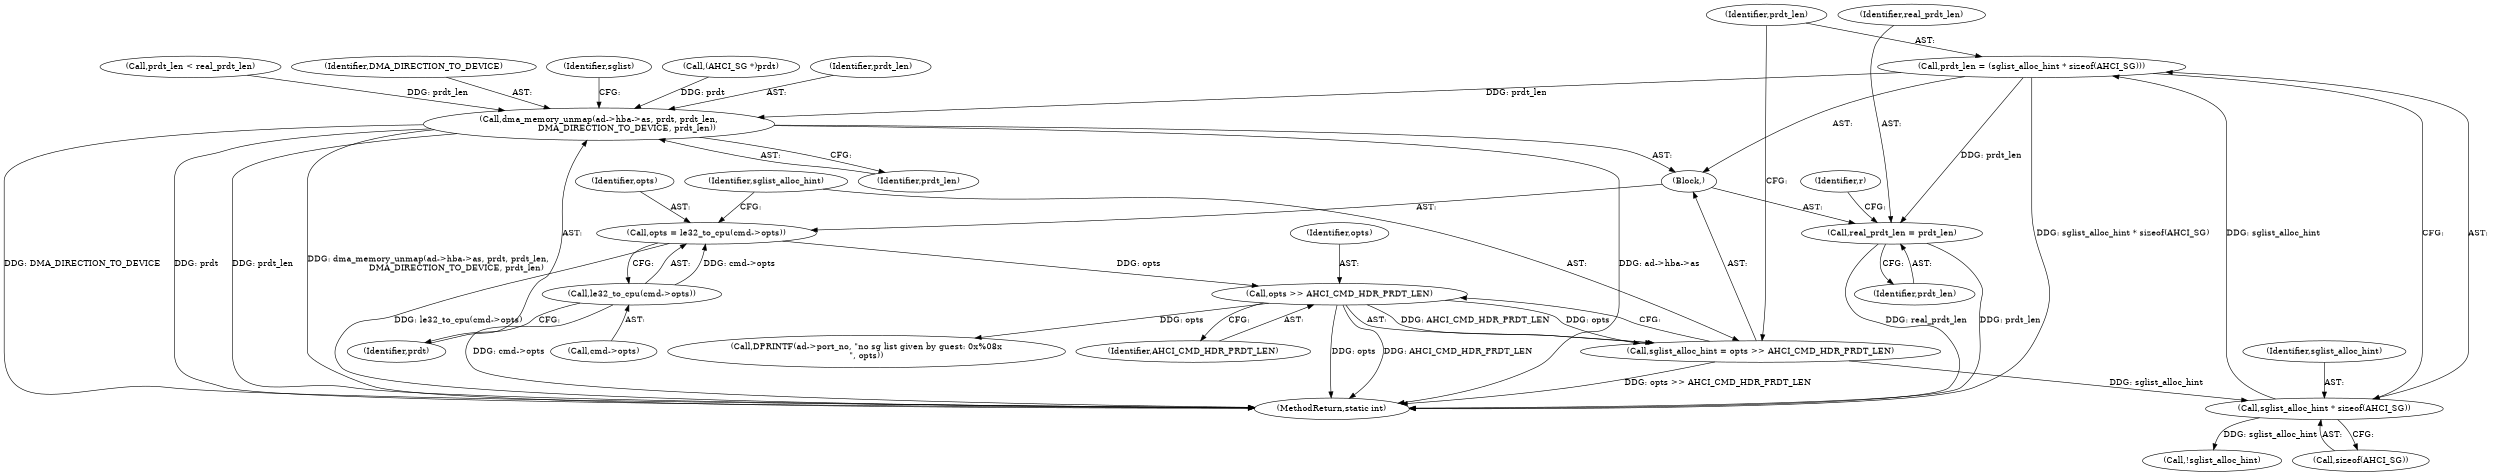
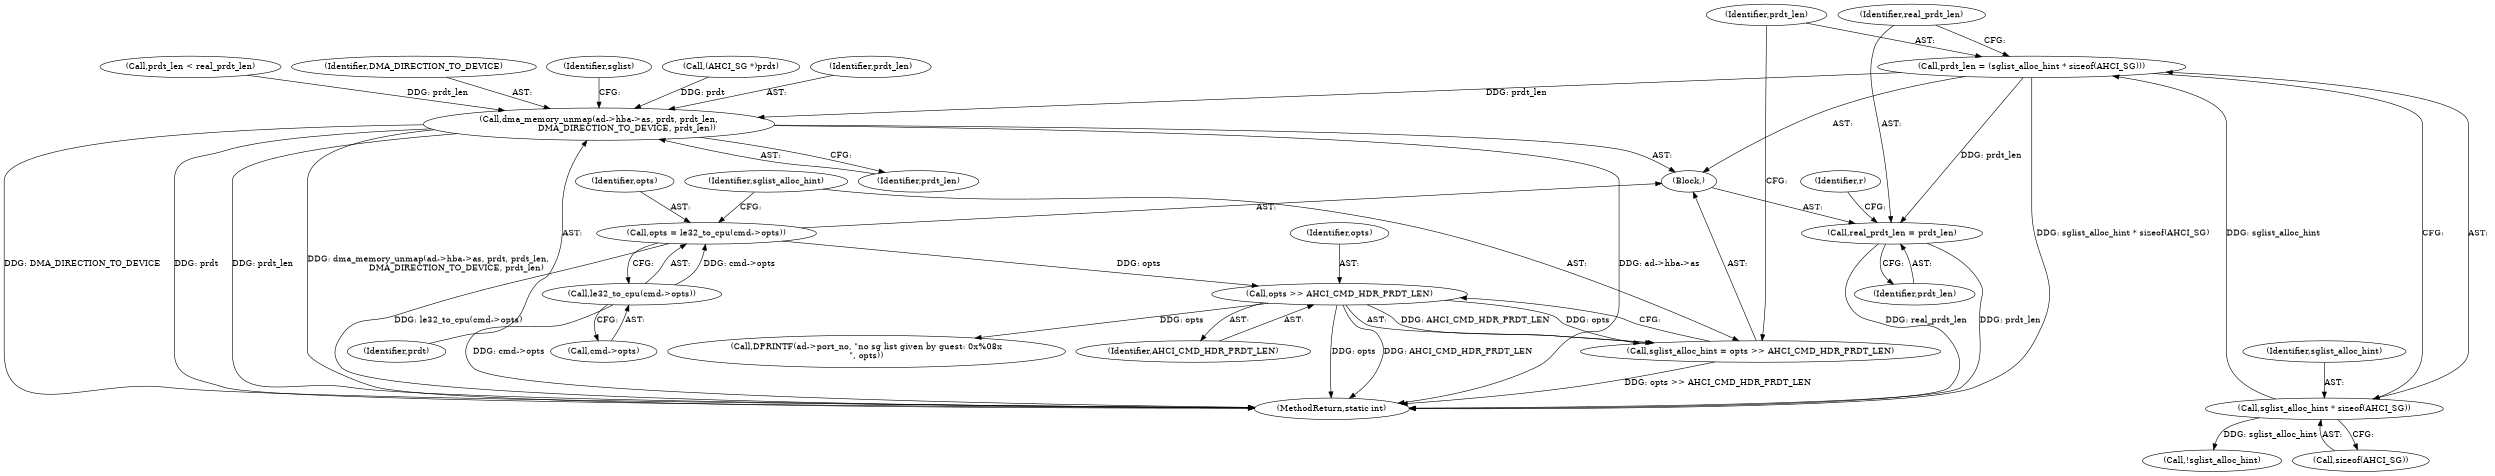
edge "(Identifier,real_prdt_len)" -> "(Call,prdt_len = (sglist_alloc_hint * sizeof(AHCI_SG)))": added, label "CFG:"
edge "(Block,)" -> "(Call,opts = le32_to_cpu(cmd->opts))": reversed
edge "(Call,opts >> AHCI_CMD_HDR_PRDT_LEN)" -> "(Identifier,AHCI_CMD_HDR_PRDT_LEN)": label "CFG: " -> "AST: "
edge "(Call,le32_to_cpu(cmd->opts))" -> "(Identifier,prdt)": now "(Call,le32_to_cpu(cmd->opts))" -> "(Call,cmd->opts)"
edge "(Call,sglist_alloc_hint = opts >> AHCI_CMD_HDR_PRDT_LEN)" -> "(Call,sglist_alloc_hint * sizeof(AHCI_SG))": removed, label "DDG: sglist_alloc_hint"
